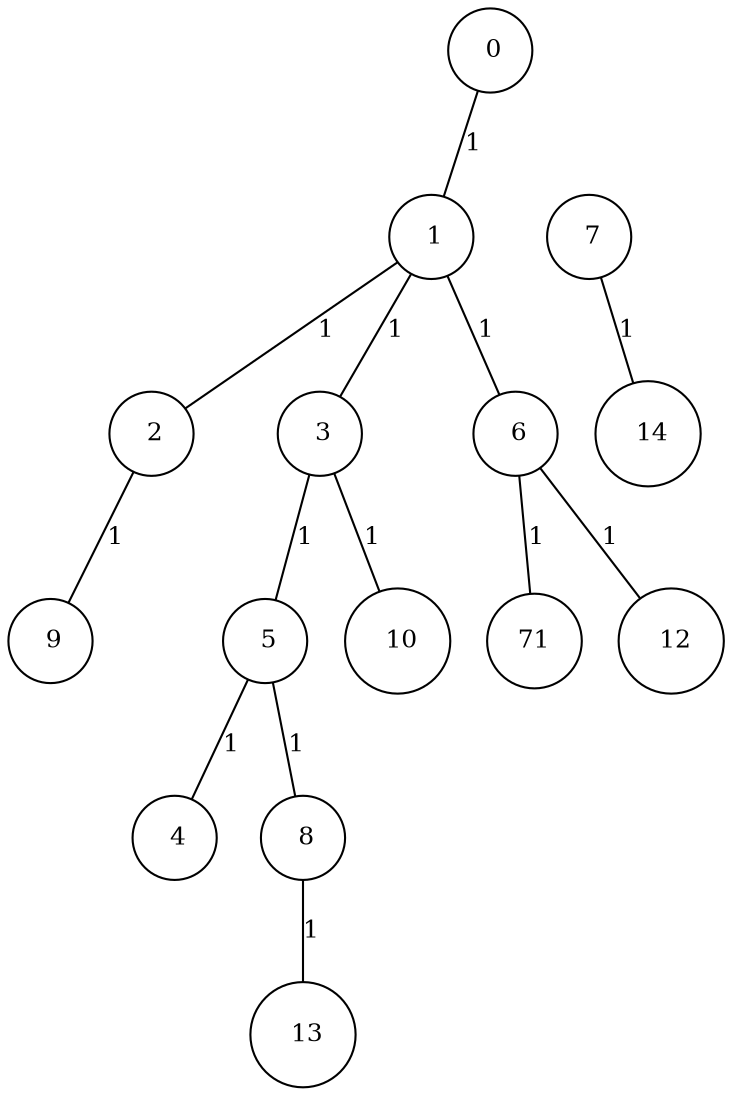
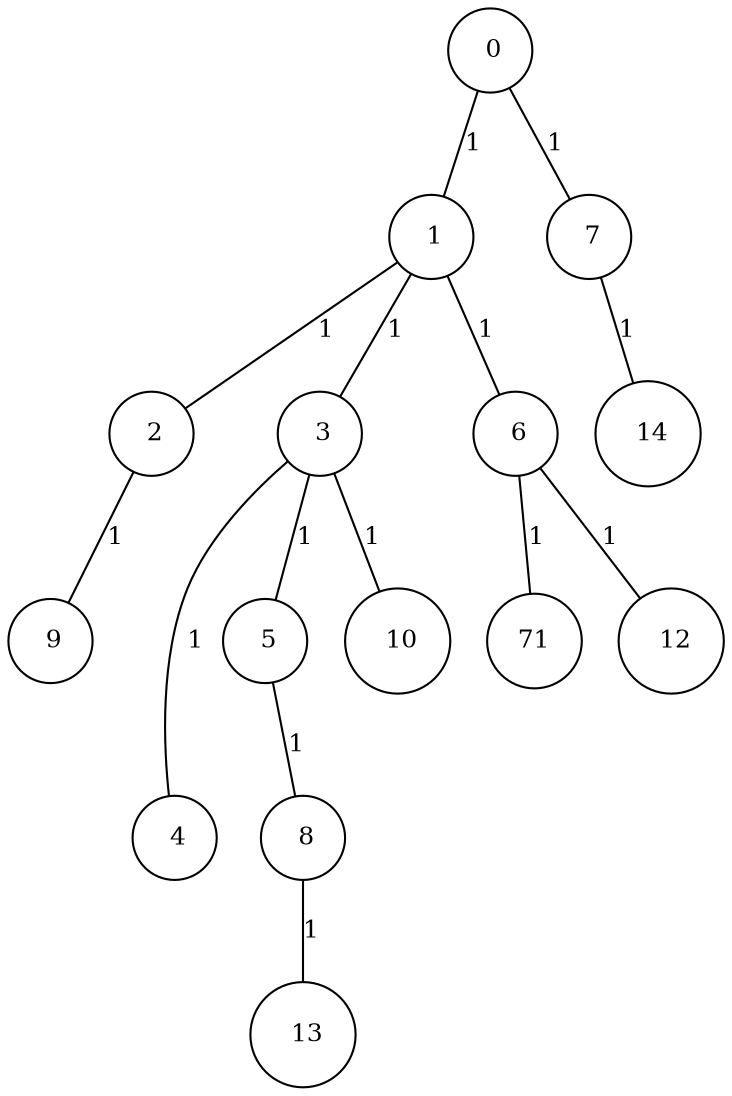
edge "0" -- "7": added, label "1"
edge "5" -- "4": now "3" -- "4"
